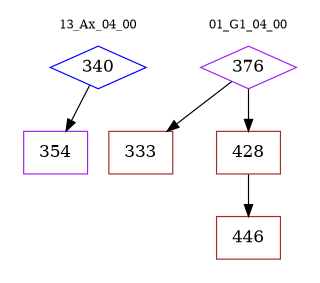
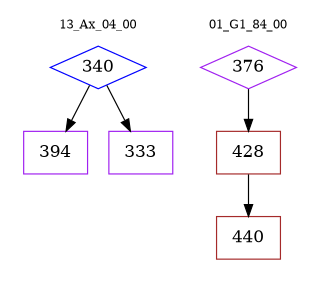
cluster "01_G1_04_00": label "01_G1_04_00" -> "01_G1_84_00"
edge "376" -> "333": now "340" -> "333"
node "354": label "354" -> "394"
node "333": color brown -> purple
node "446": label "446" -> "440"
